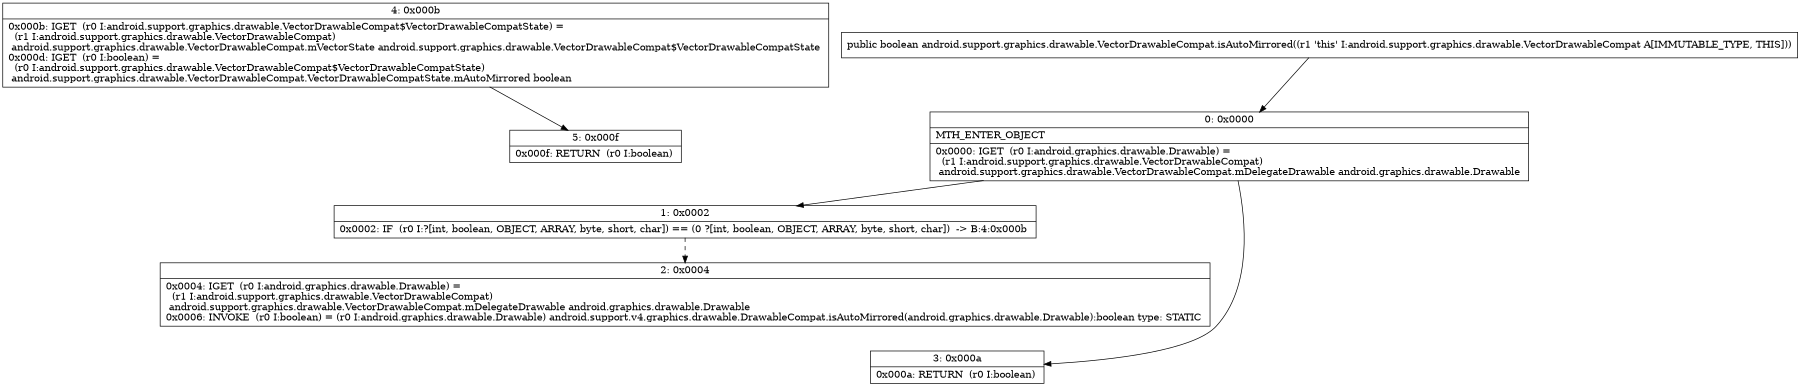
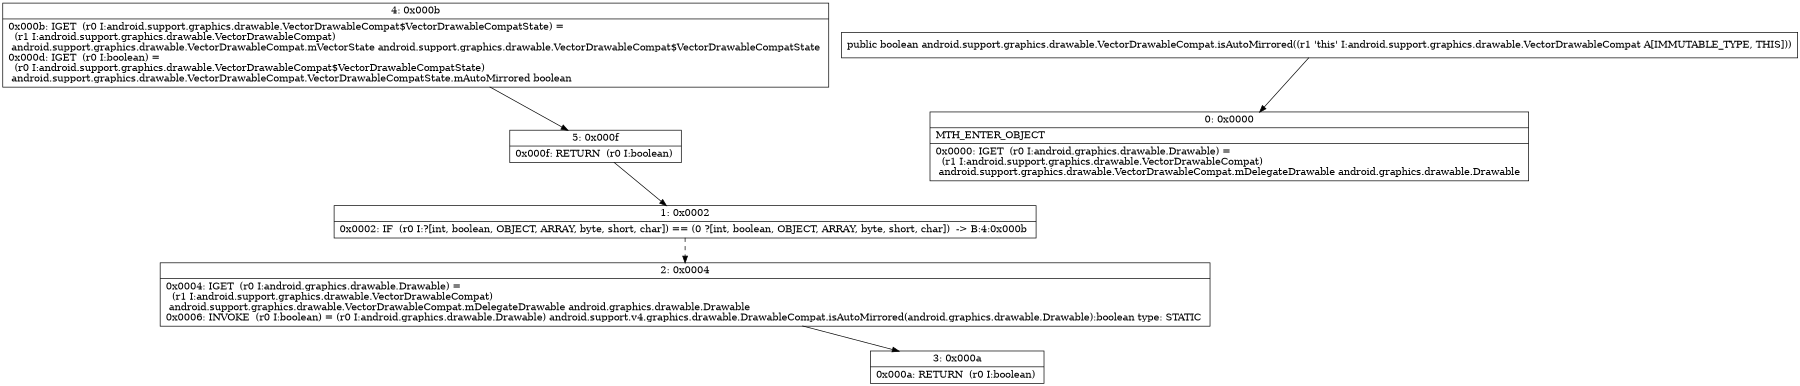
edge "0: 0x0000" -> "1: 0x0002": now "5: 0x000f" -> "1: 0x0002"
edge "0: 0x0000" -> "3: 0x000a": now "2: 0x0004" -> "3: 0x000a"
